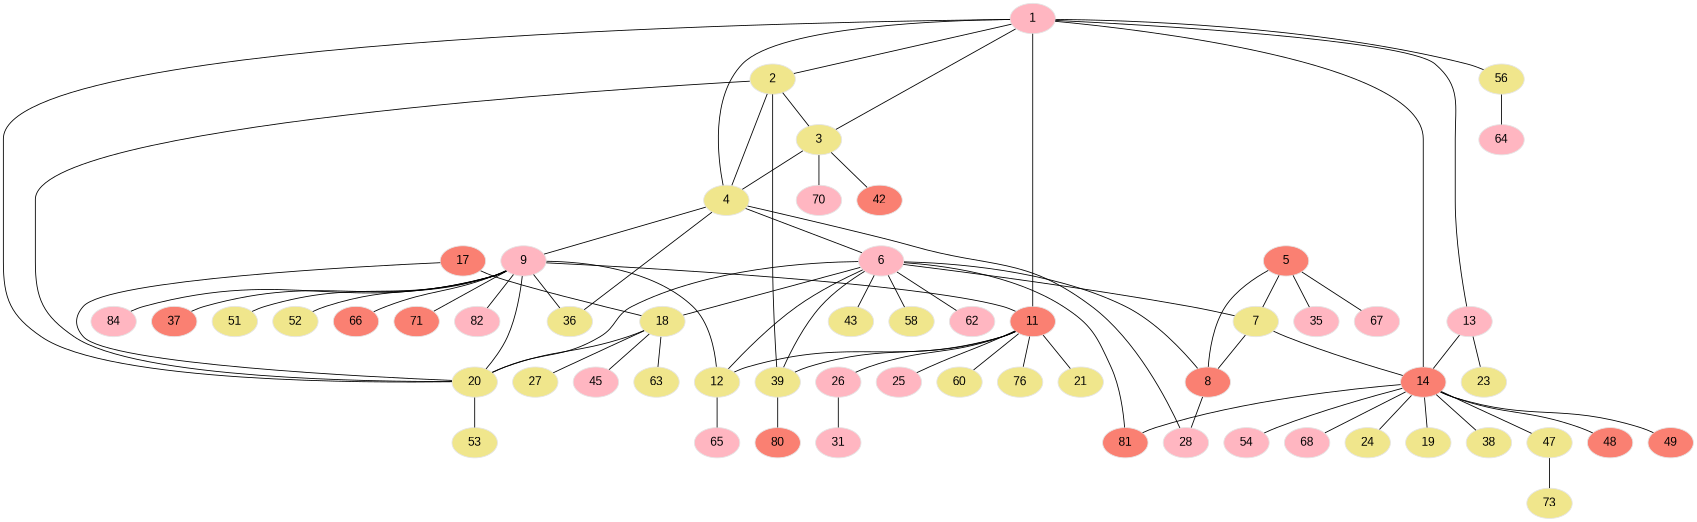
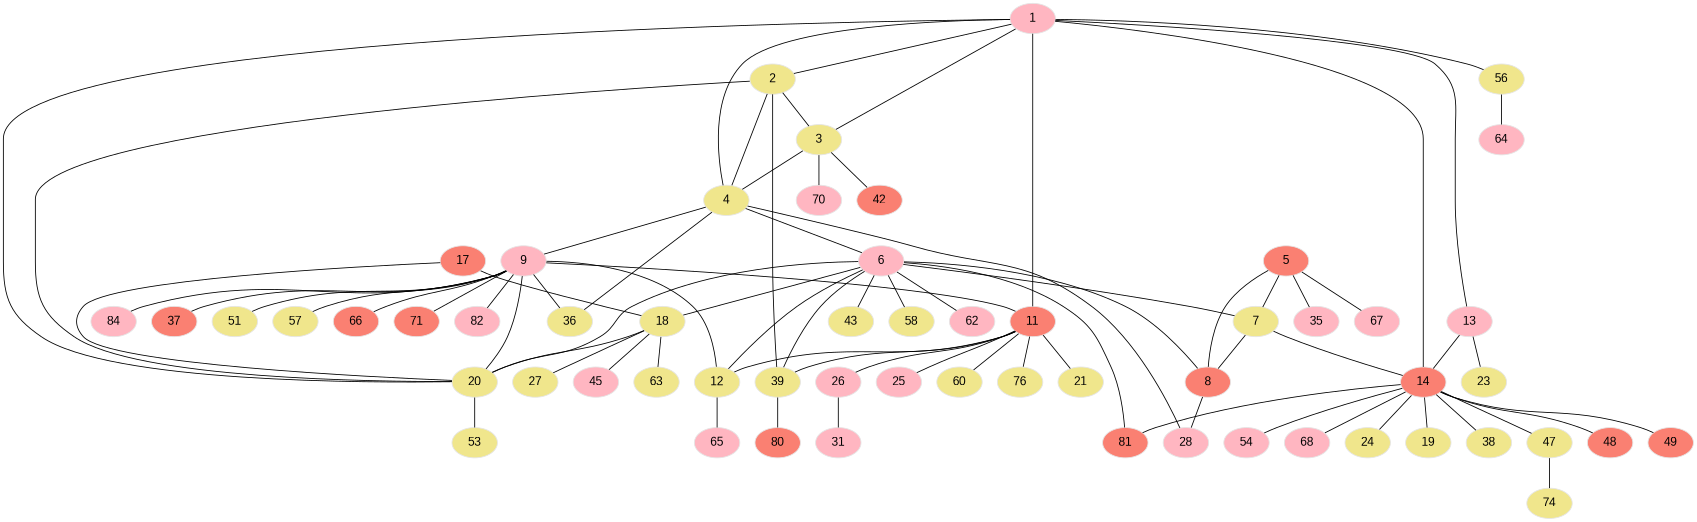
node "52": label "52" -> "57"
node "73": label "73" -> "74"
